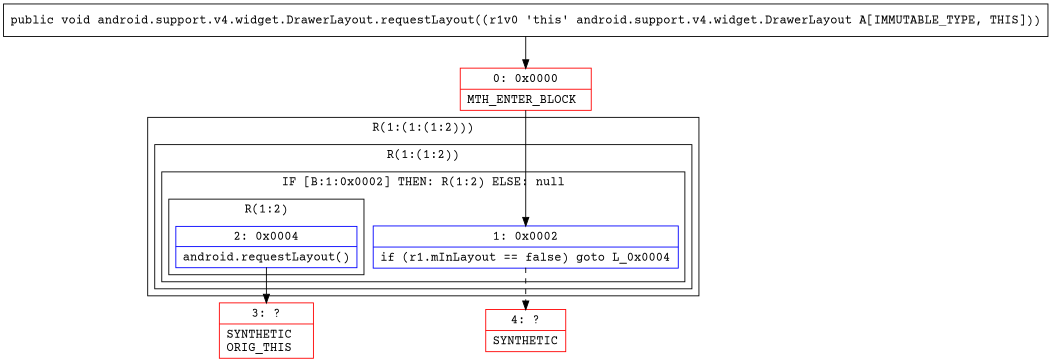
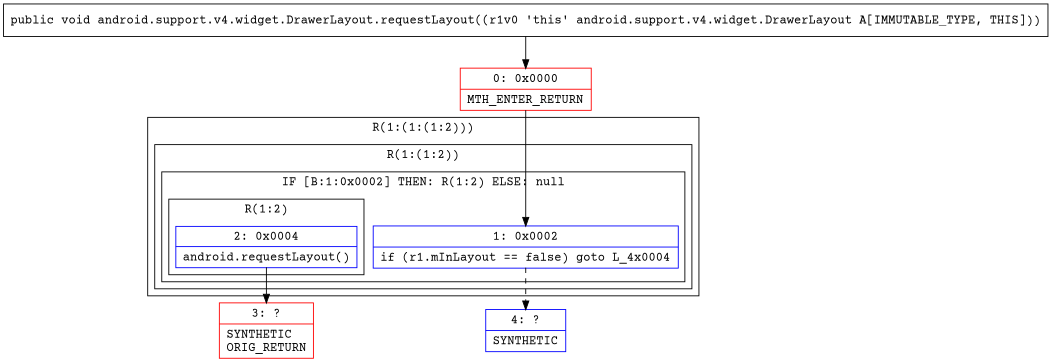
node "0: 0x0000": text "MTH_ENTER_BLOCK" -> "MTH_ENTER_RETURN"
node "1: 0x0002": text "if (r1.mInLayout == false) goto L_0x0004" -> "if (r1.mInLayout == false) goto L_4x0004"
node "4: ?": color red -> blue
node "3: ?": text "ORIG_THIS" -> "ORIG_RETURN"
